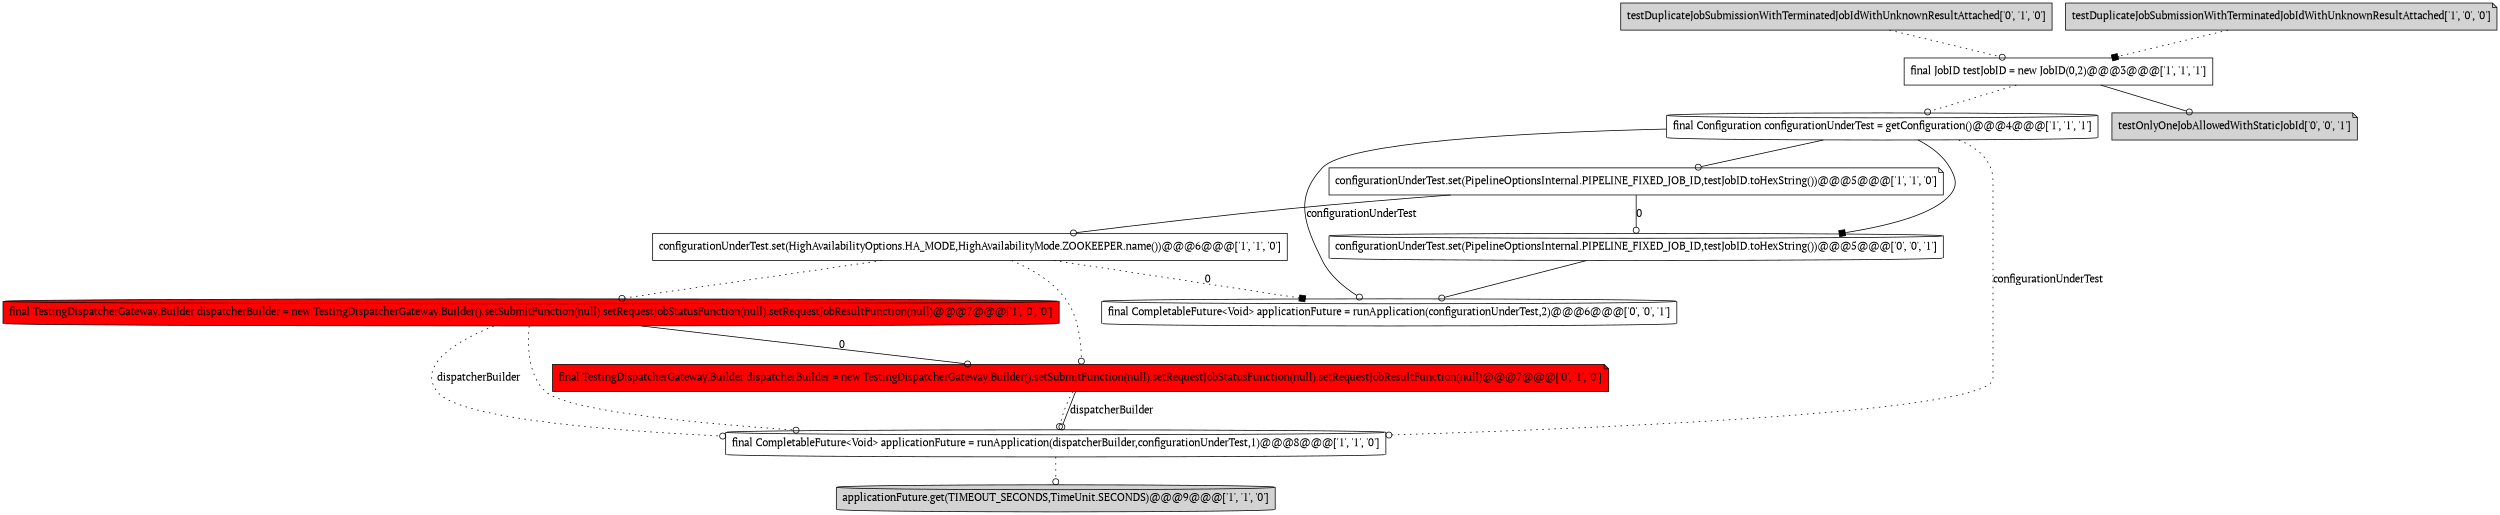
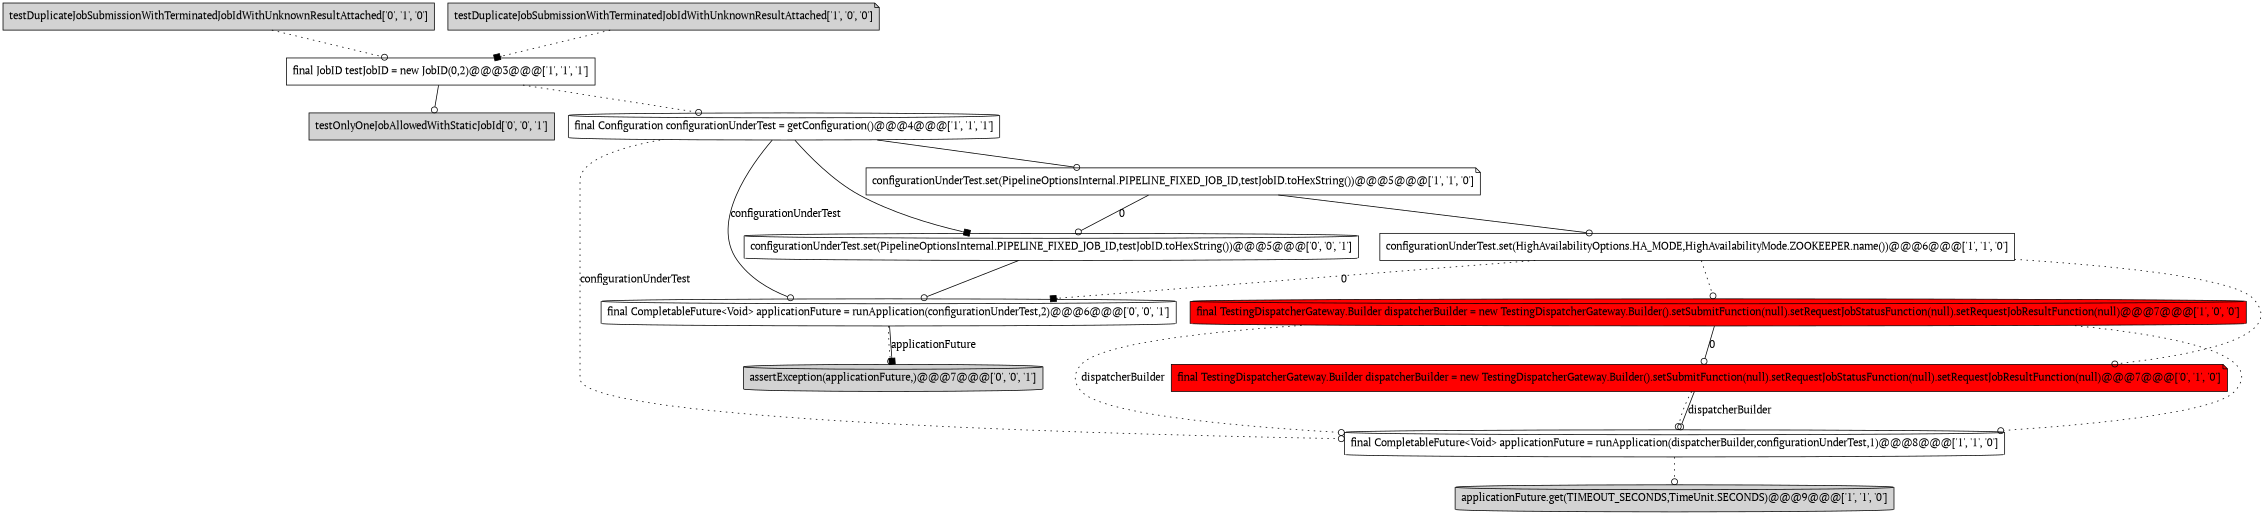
node "testOnlyOneJobAllowedWithStaticJobId['0', '0', '1']": shape note -> box
node "assertException(applicationFuture,)@@@7@@@['0', '0', '1']": added
